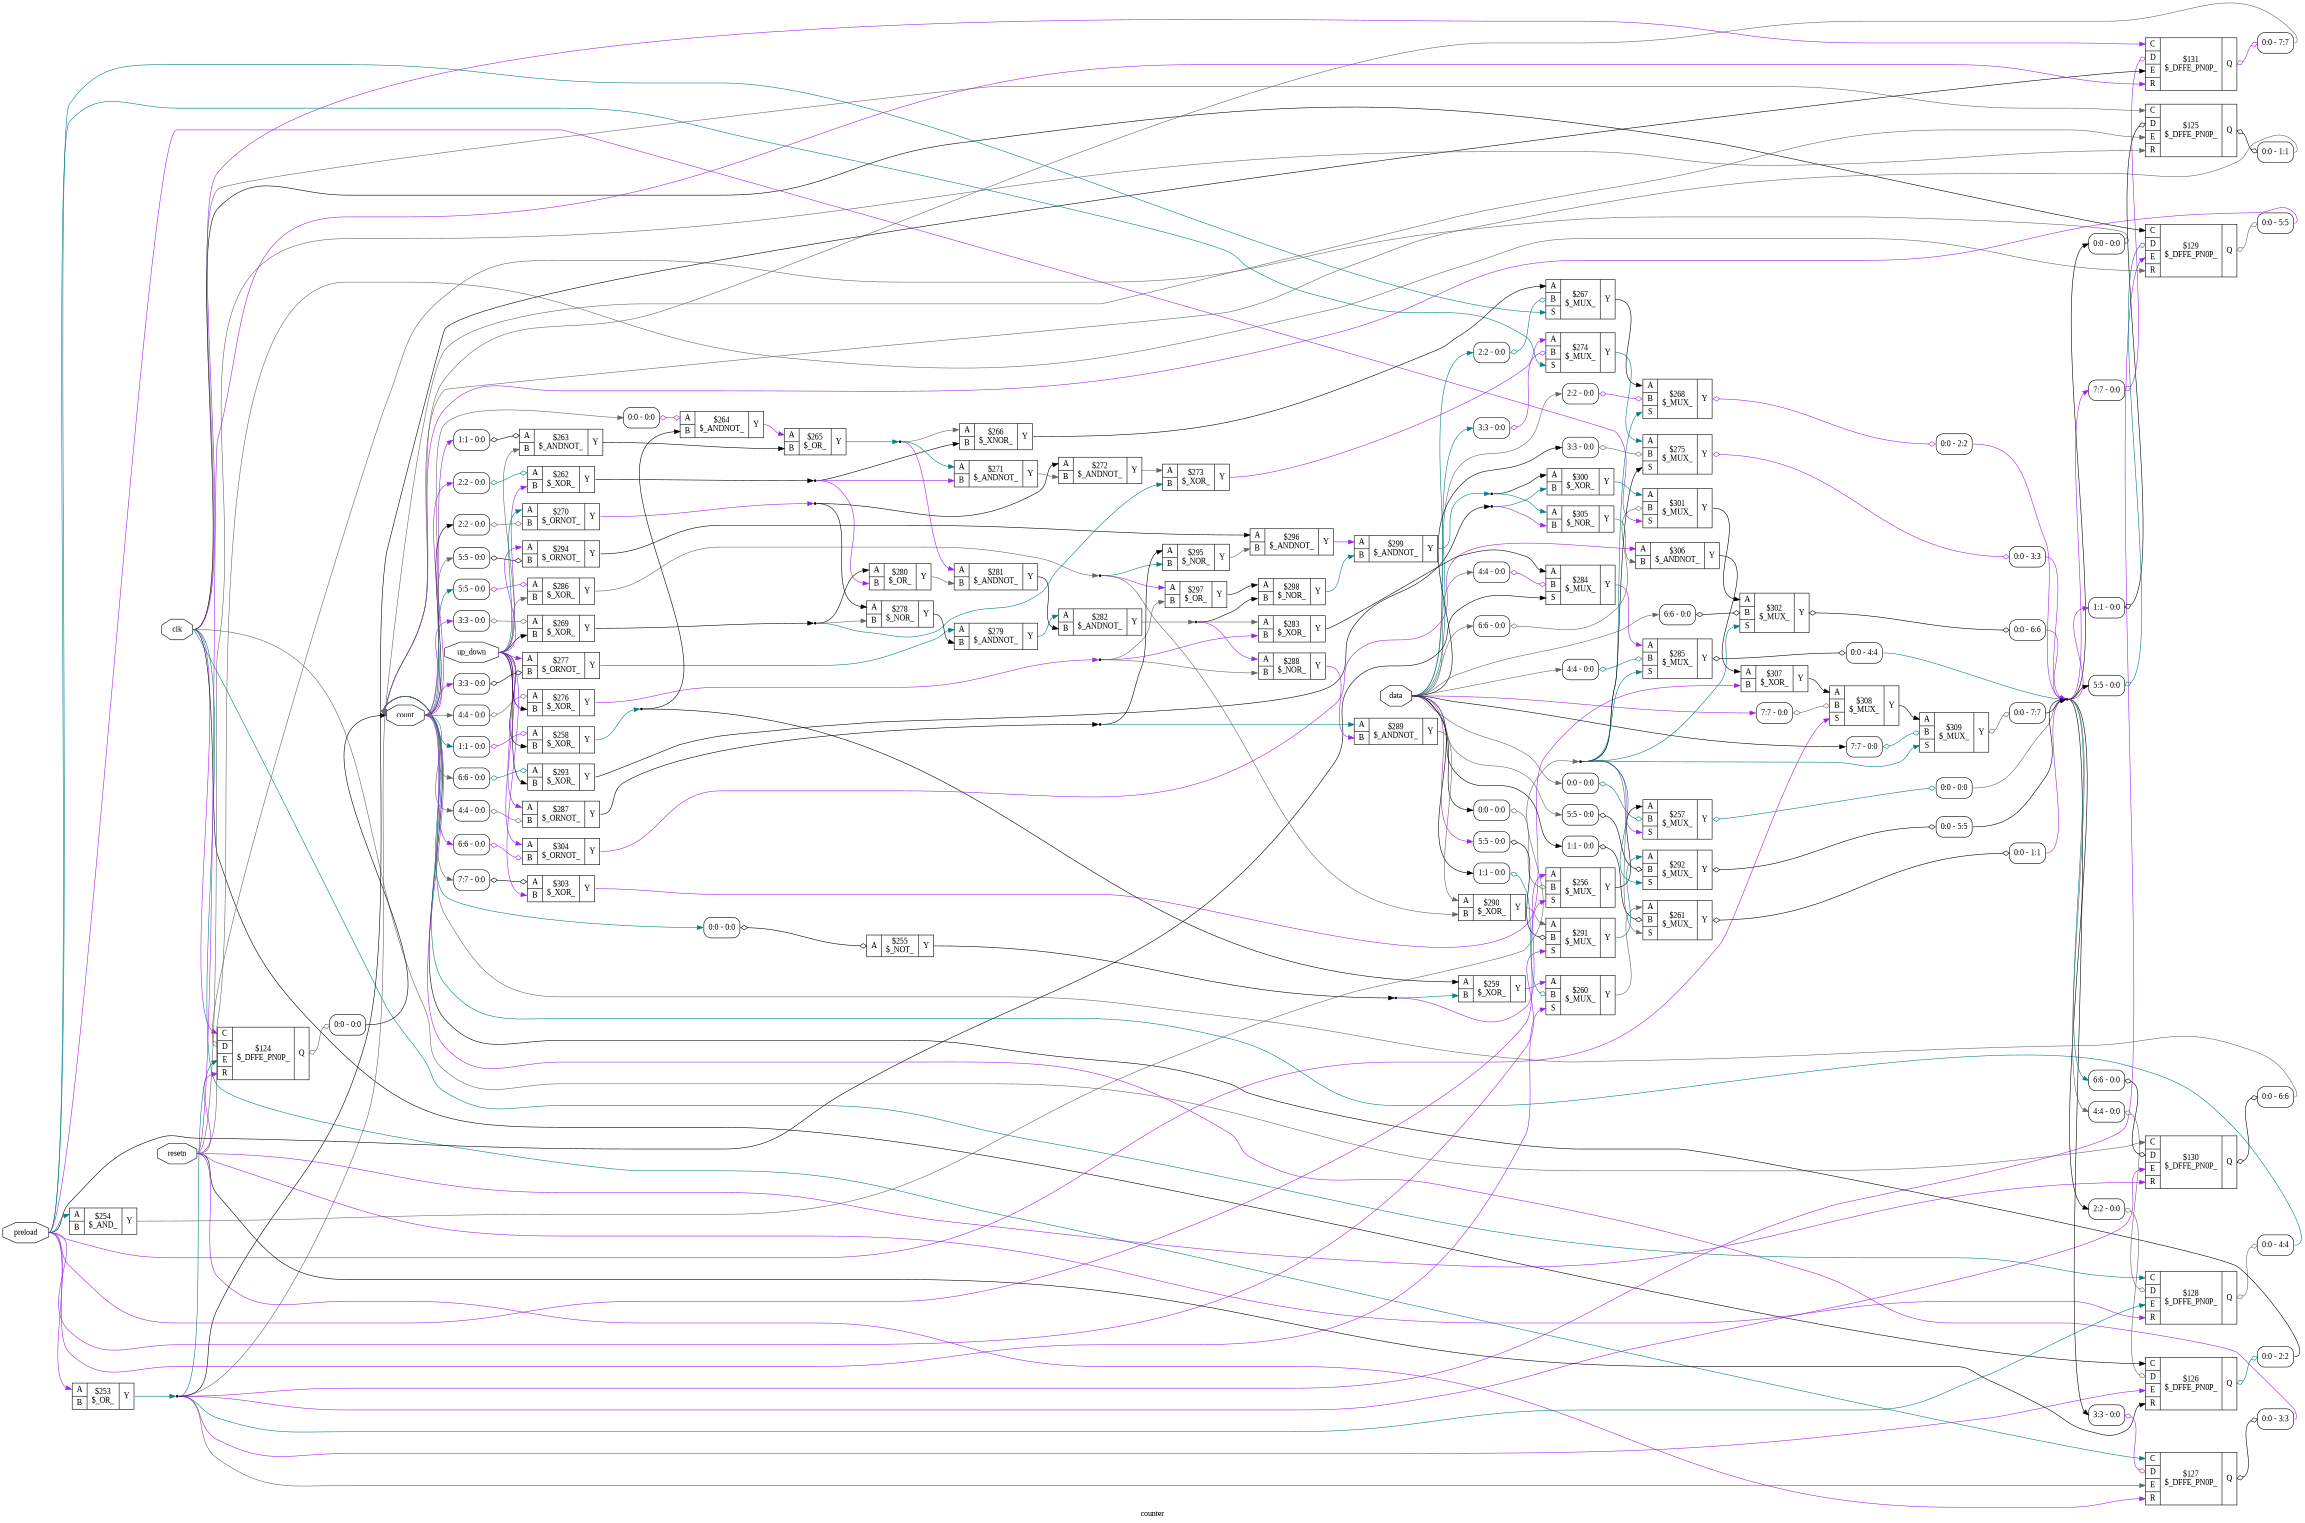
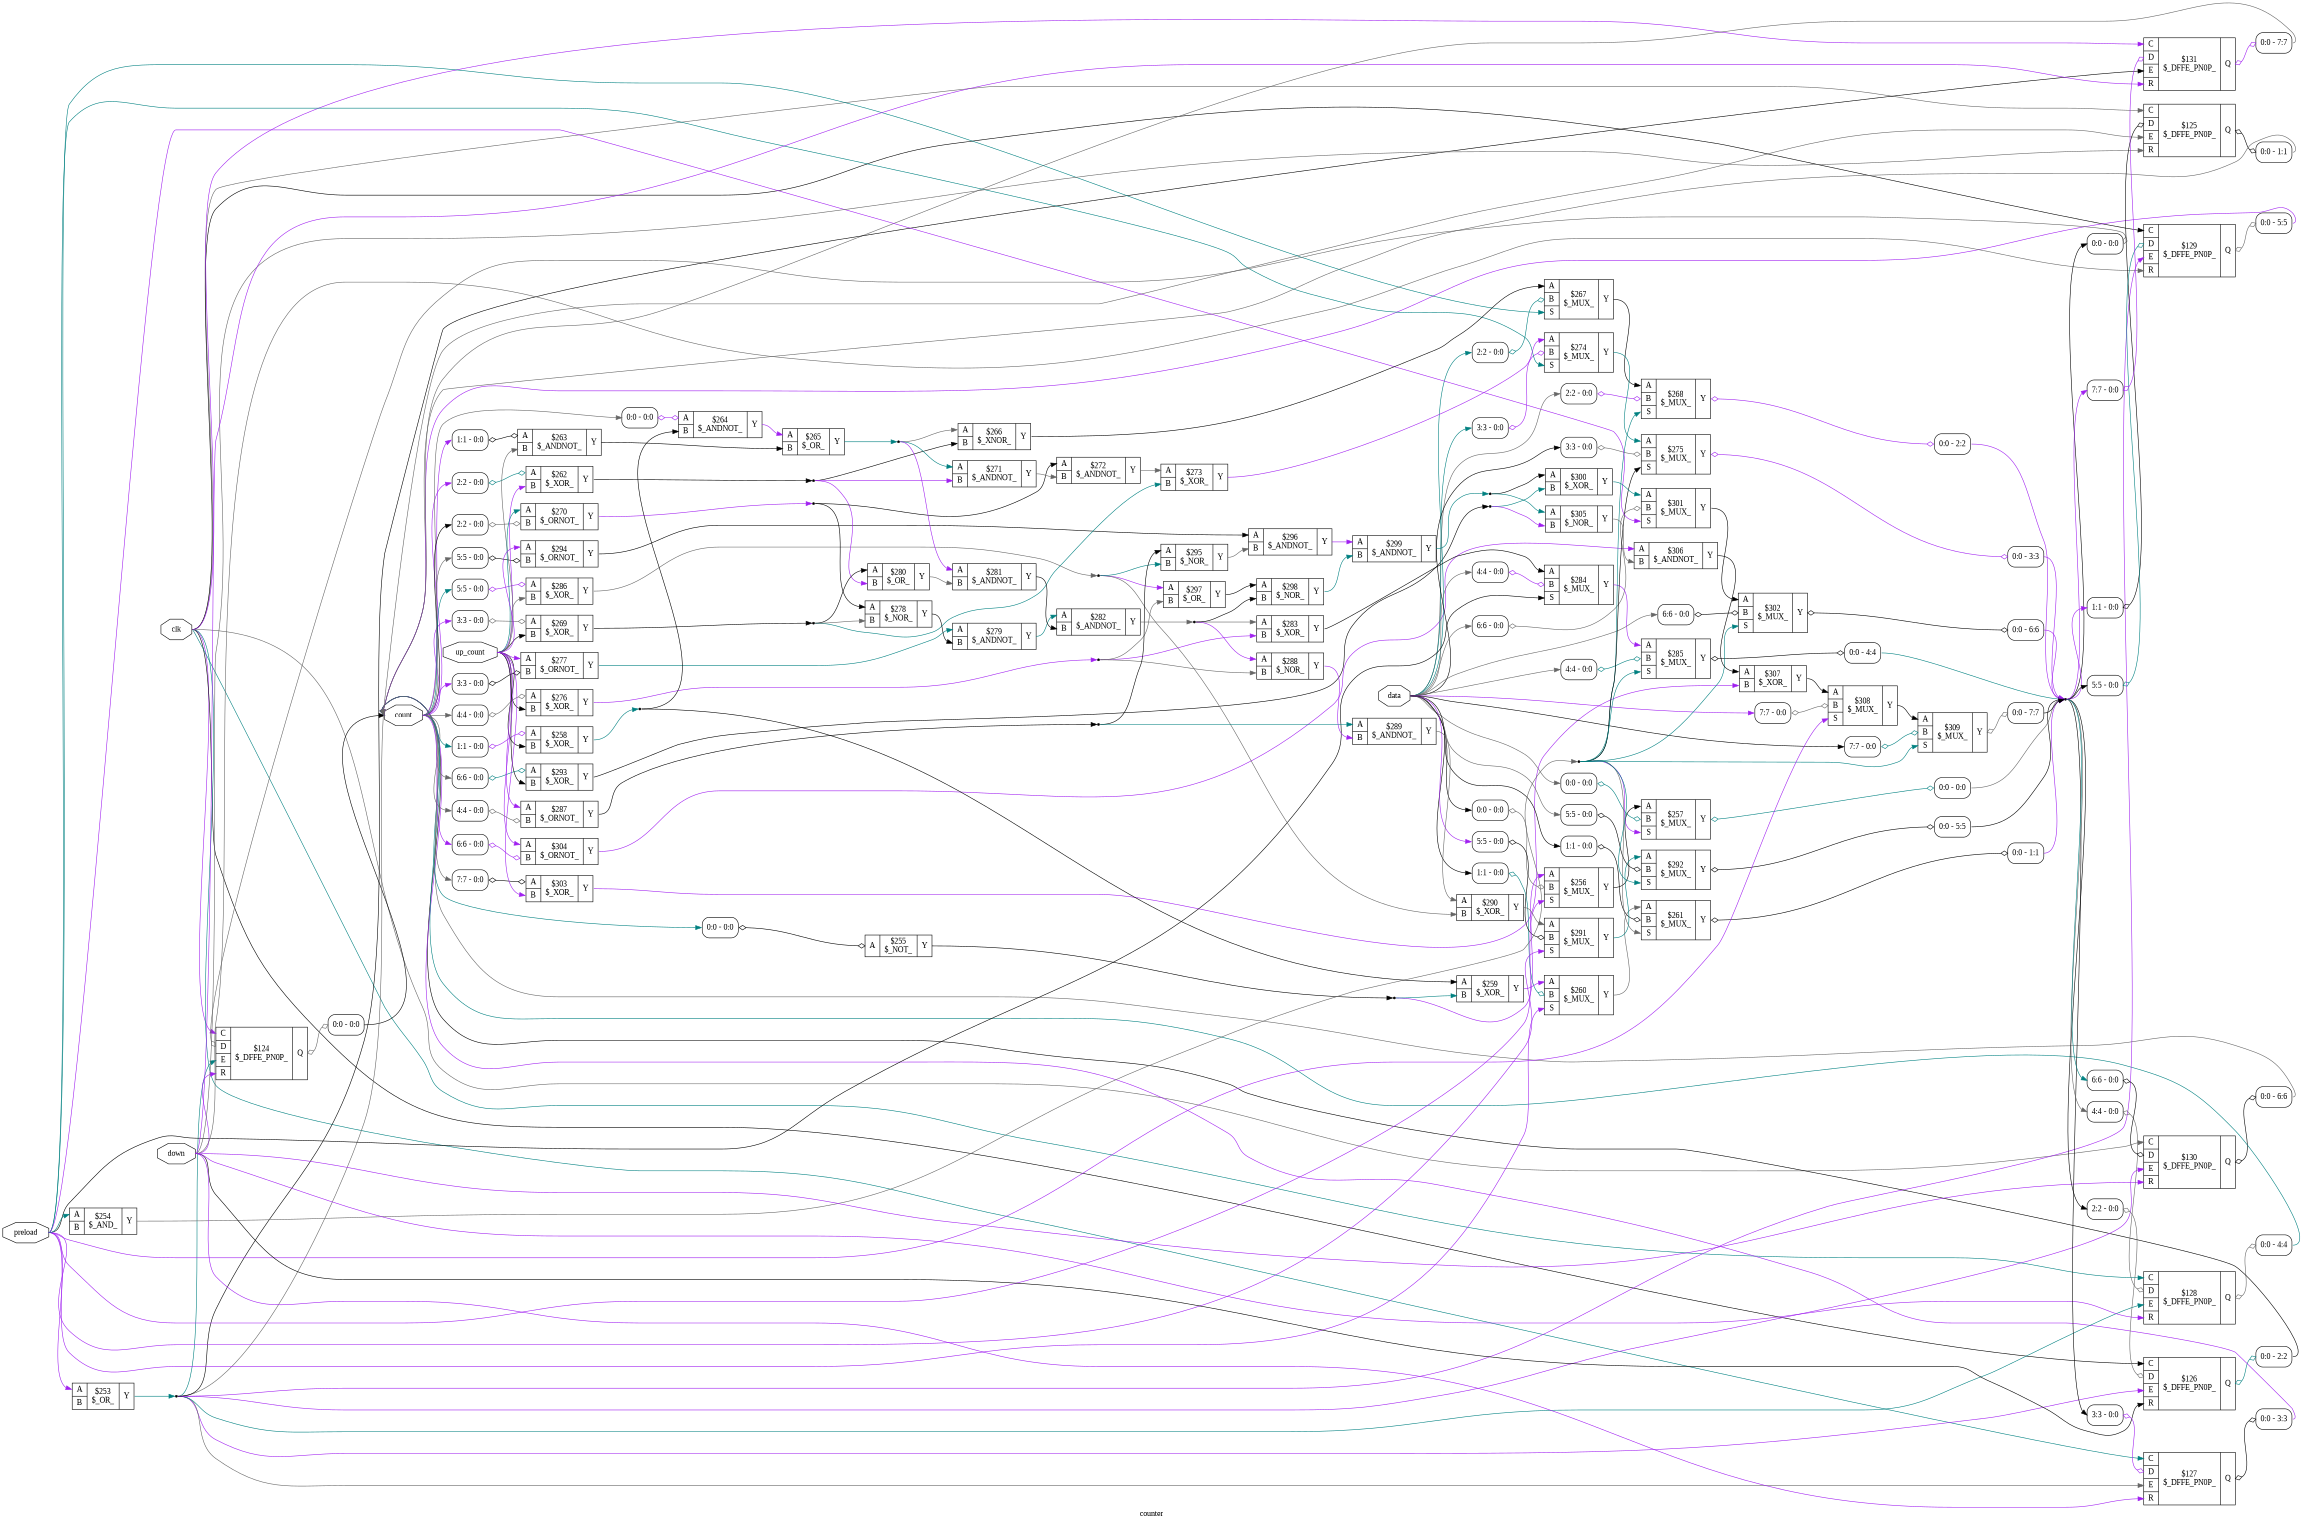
node "up_down": label "up_down" -> "up_count"
node "resetn": label "resetn" -> "down"
